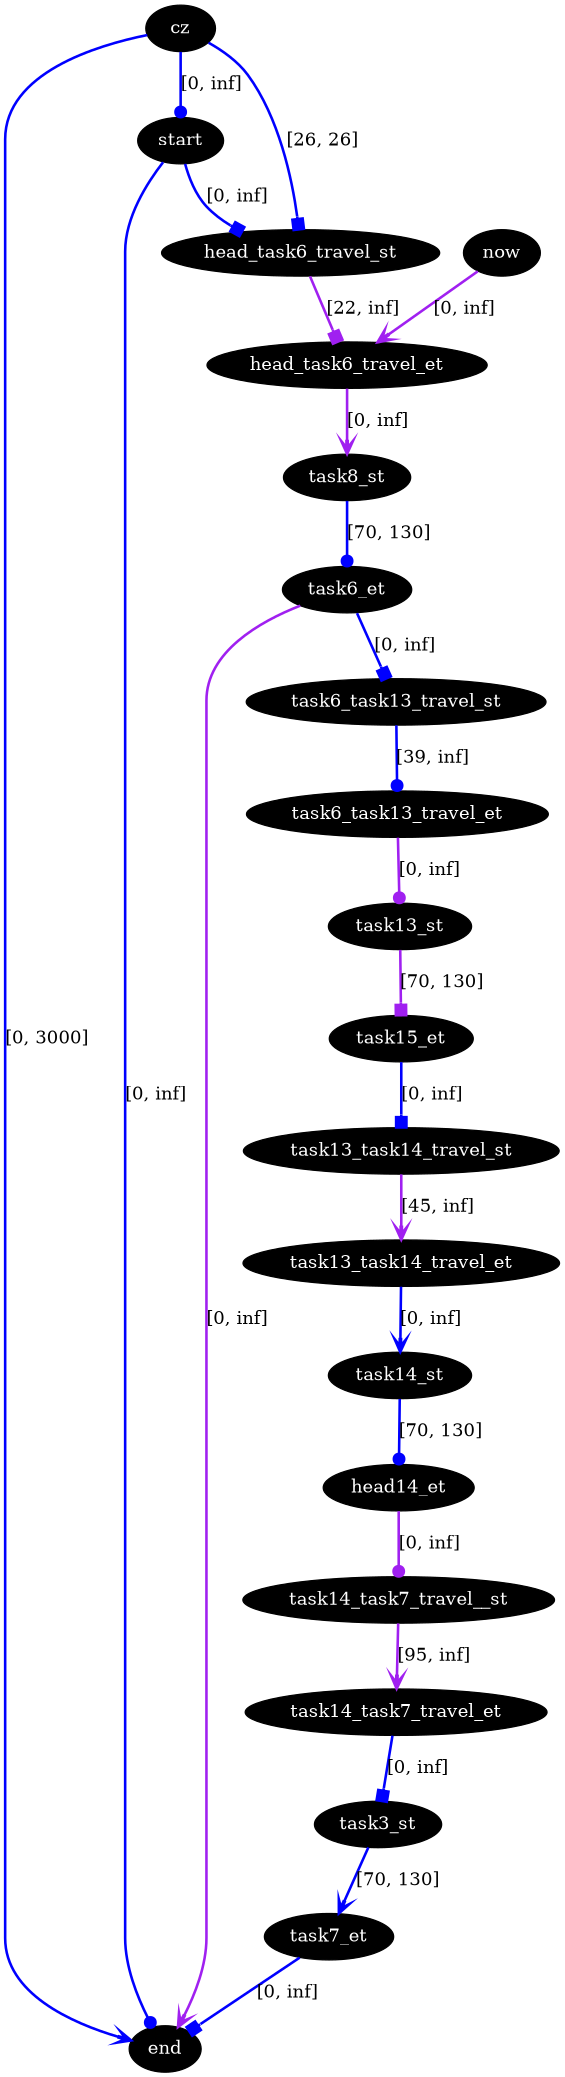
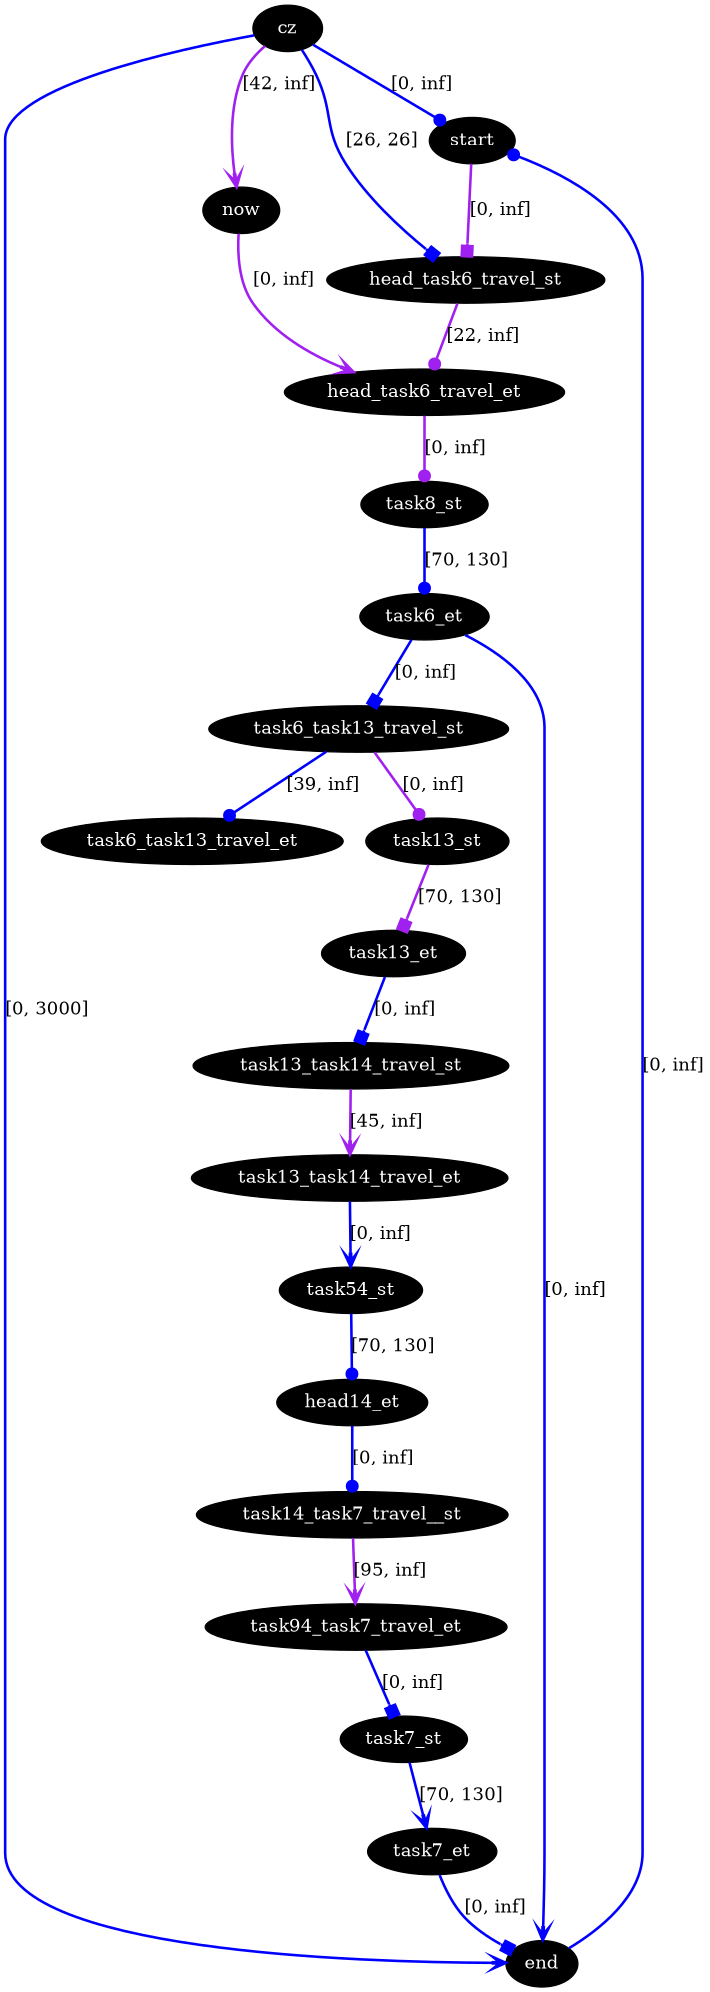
edge "cz" -> "now": added, label "[42, inf]"
edge "start" -> "head_task6_travel_st": color blue -> purple
edge "head_task6_travel_st" -> "head_task6_travel_et": arrowhead box -> dot
edge "head_task6_travel_et" -> "task8_st": arrowhead vee -> dot
edge "task6_task13_travel_et" -> "task13_st": now "task6_task13_travel_st" -> "task13_st"
node "task15_et": label "task15_et" -> "task13_et"
edge "start" -> "end": reversed
edge "task6_et" -> "end": color purple -> blue
node "task14_st": label "task14_st" -> "task54_st"
edge "head14_et" -> "task14_task7_travel__st": color purple -> blue
node "task14_task7_travel_et": label "task14_task7_travel_et" -> "task94_task7_travel_et"
node "task3_st": label "task3_st" -> "task7_st"
